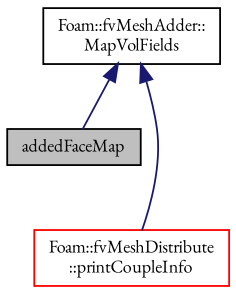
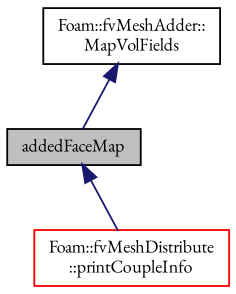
edge "Foam::fvMeshDistribute ::printCoupleInfo" -> "Foam::fvMeshAdder:: MapVolFields": now "Foam::fvMeshDistribute ::printCoupleInfo" -> "addedFaceMap"
